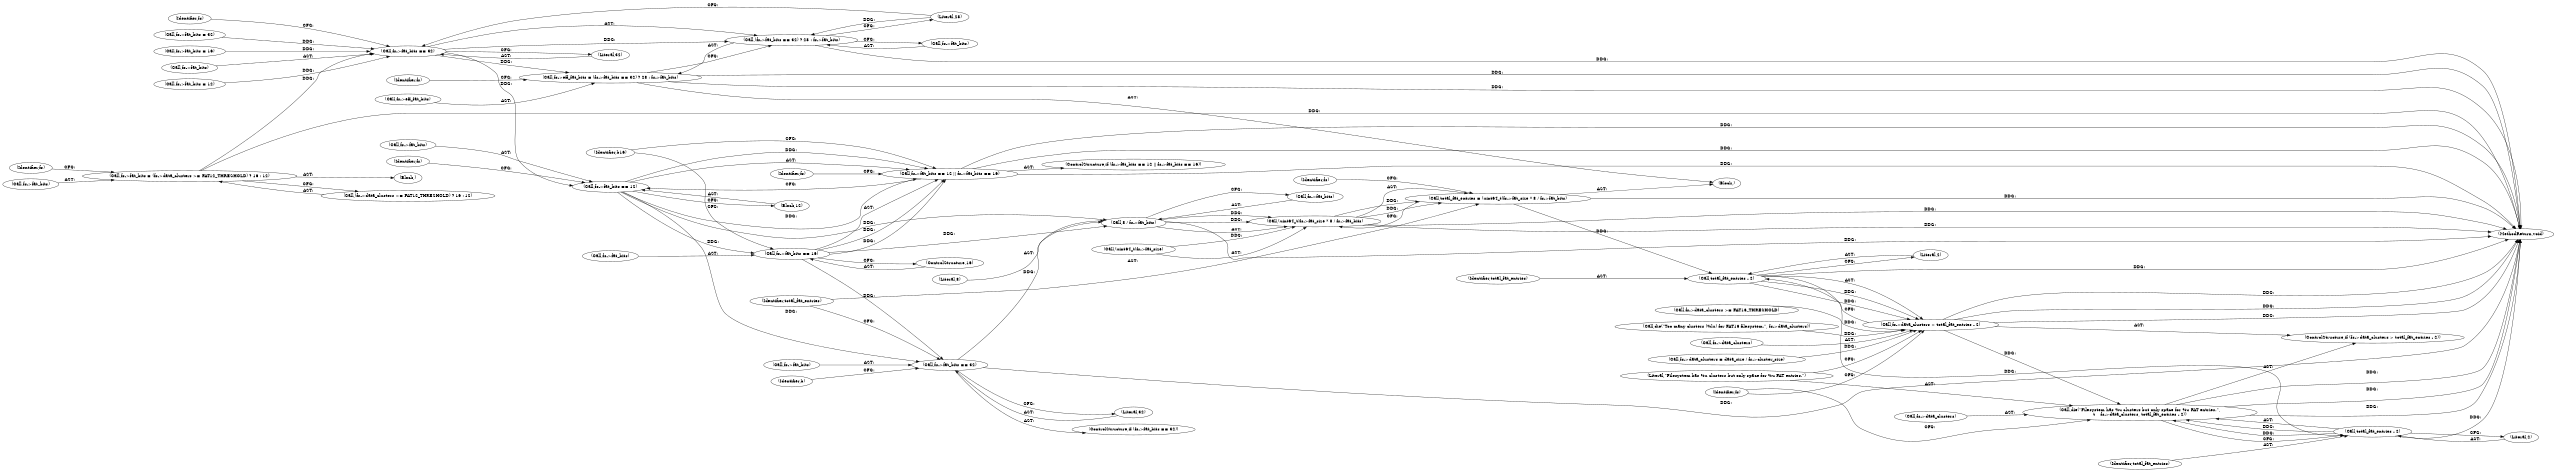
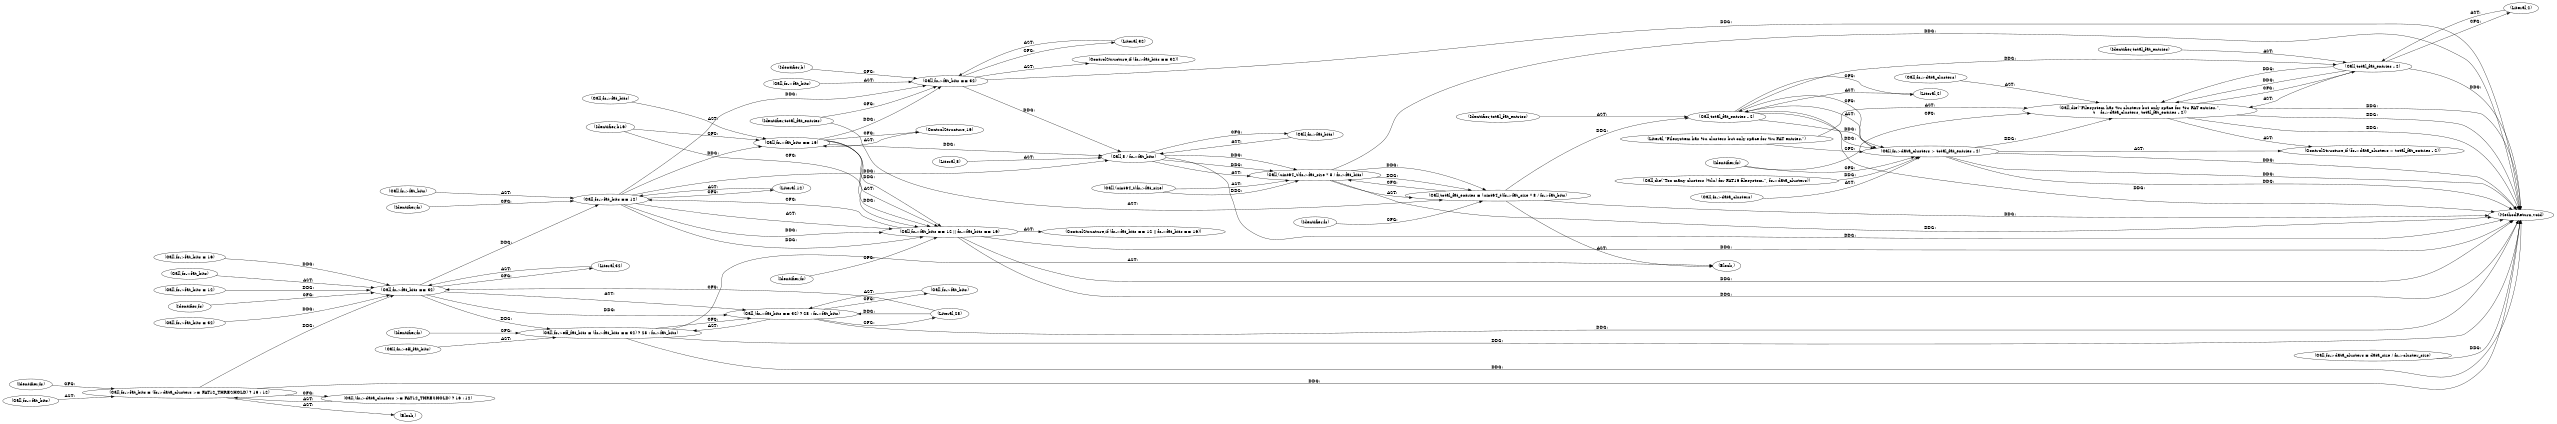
node "(Block,12)": label "(Block,12)" -> "(Literal,12)"
node "(Call,fs->data_clusters >= FAT16_THRESHOLD)": removed
edge "(Call,fs->data_clusters = data_size / fs->cluster_size)" -> "(Call,fs->data_clusters > total_fat_entries - 2)": now "(Call,fs->data_clusters = data_size / fs->cluster_size)" -> "(MethodReturn,void)"
